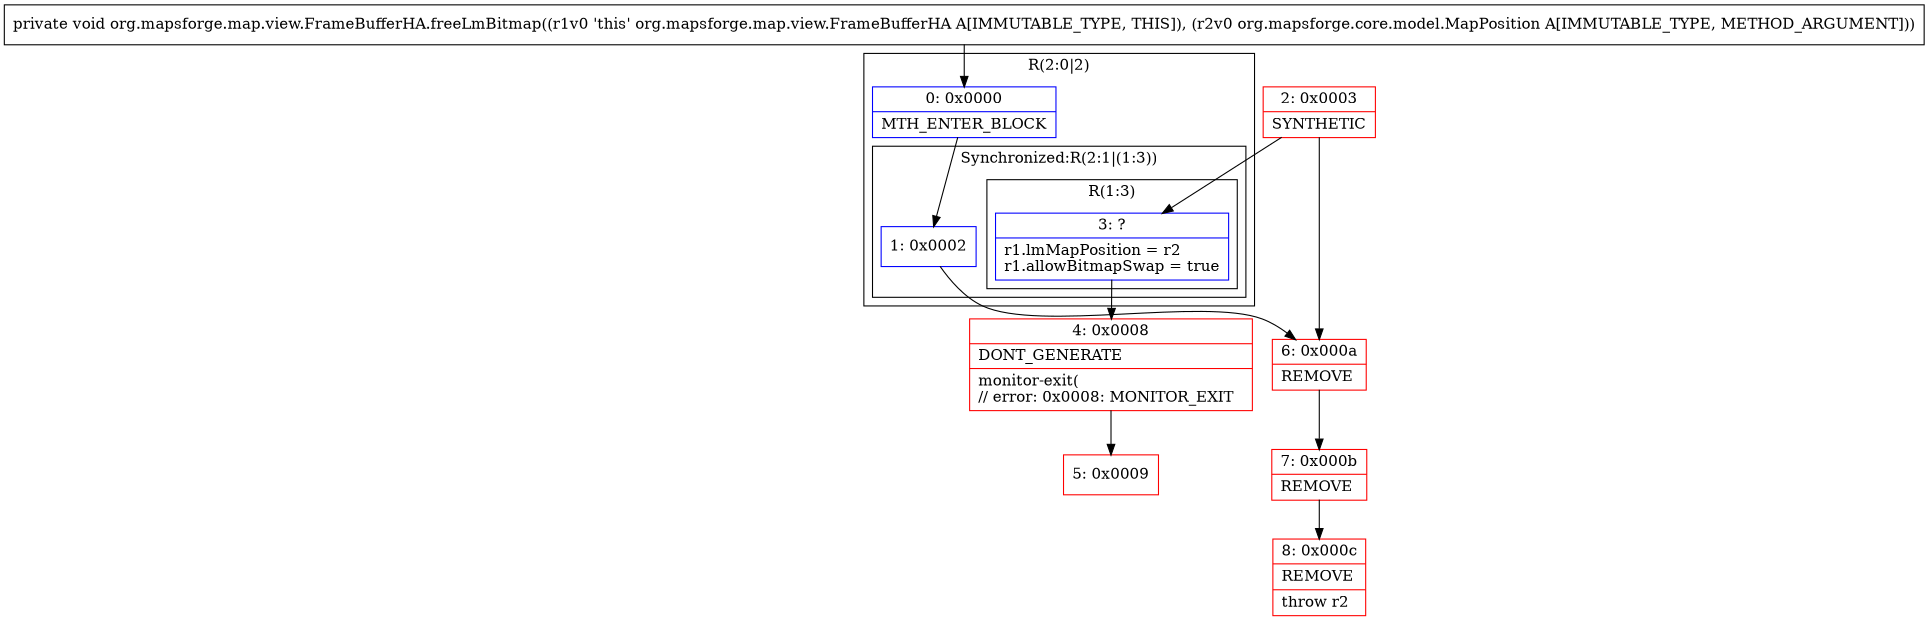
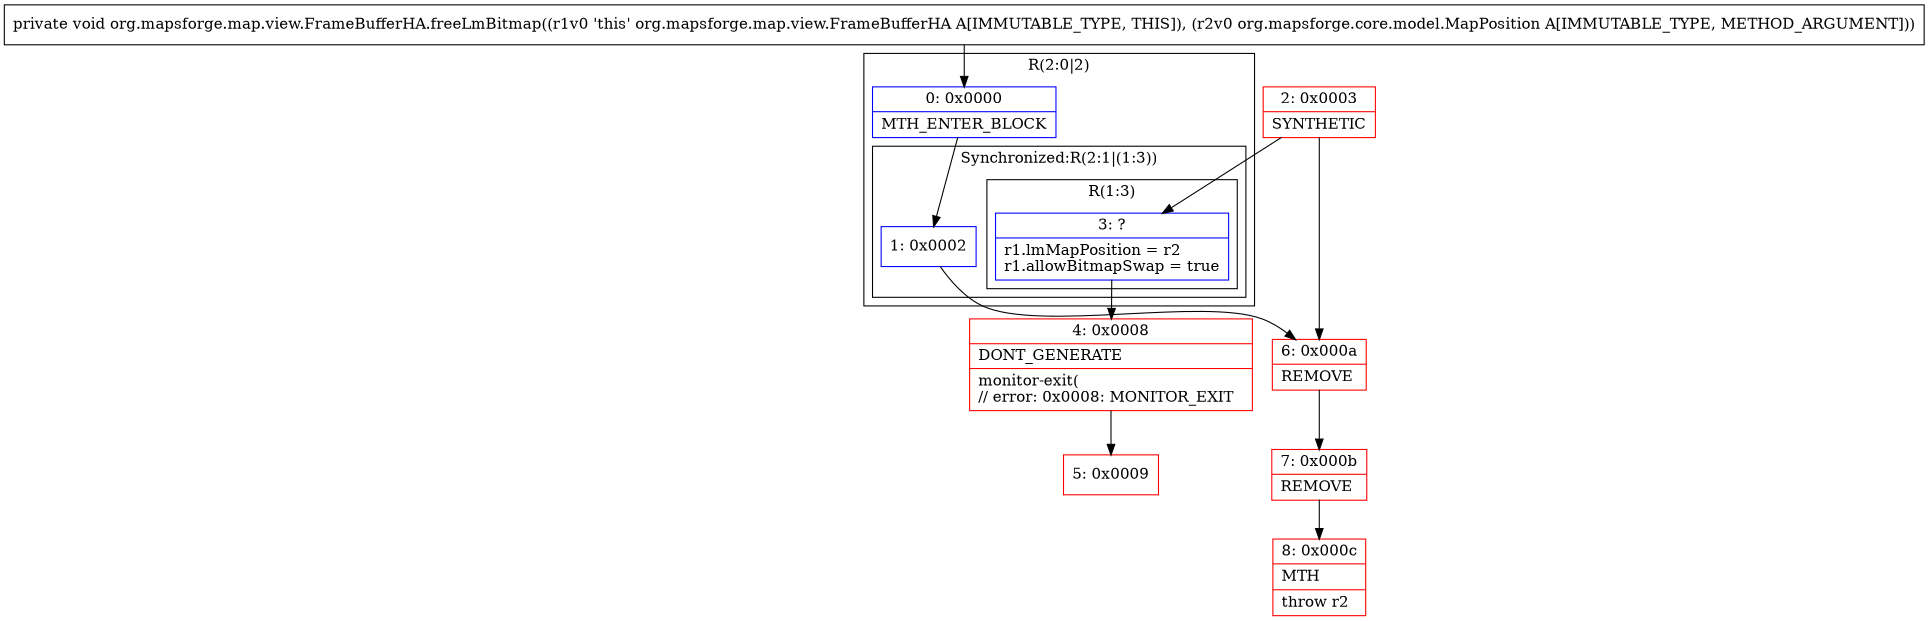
node "8: 0x000c": text "REMOVE" -> "MTH"
